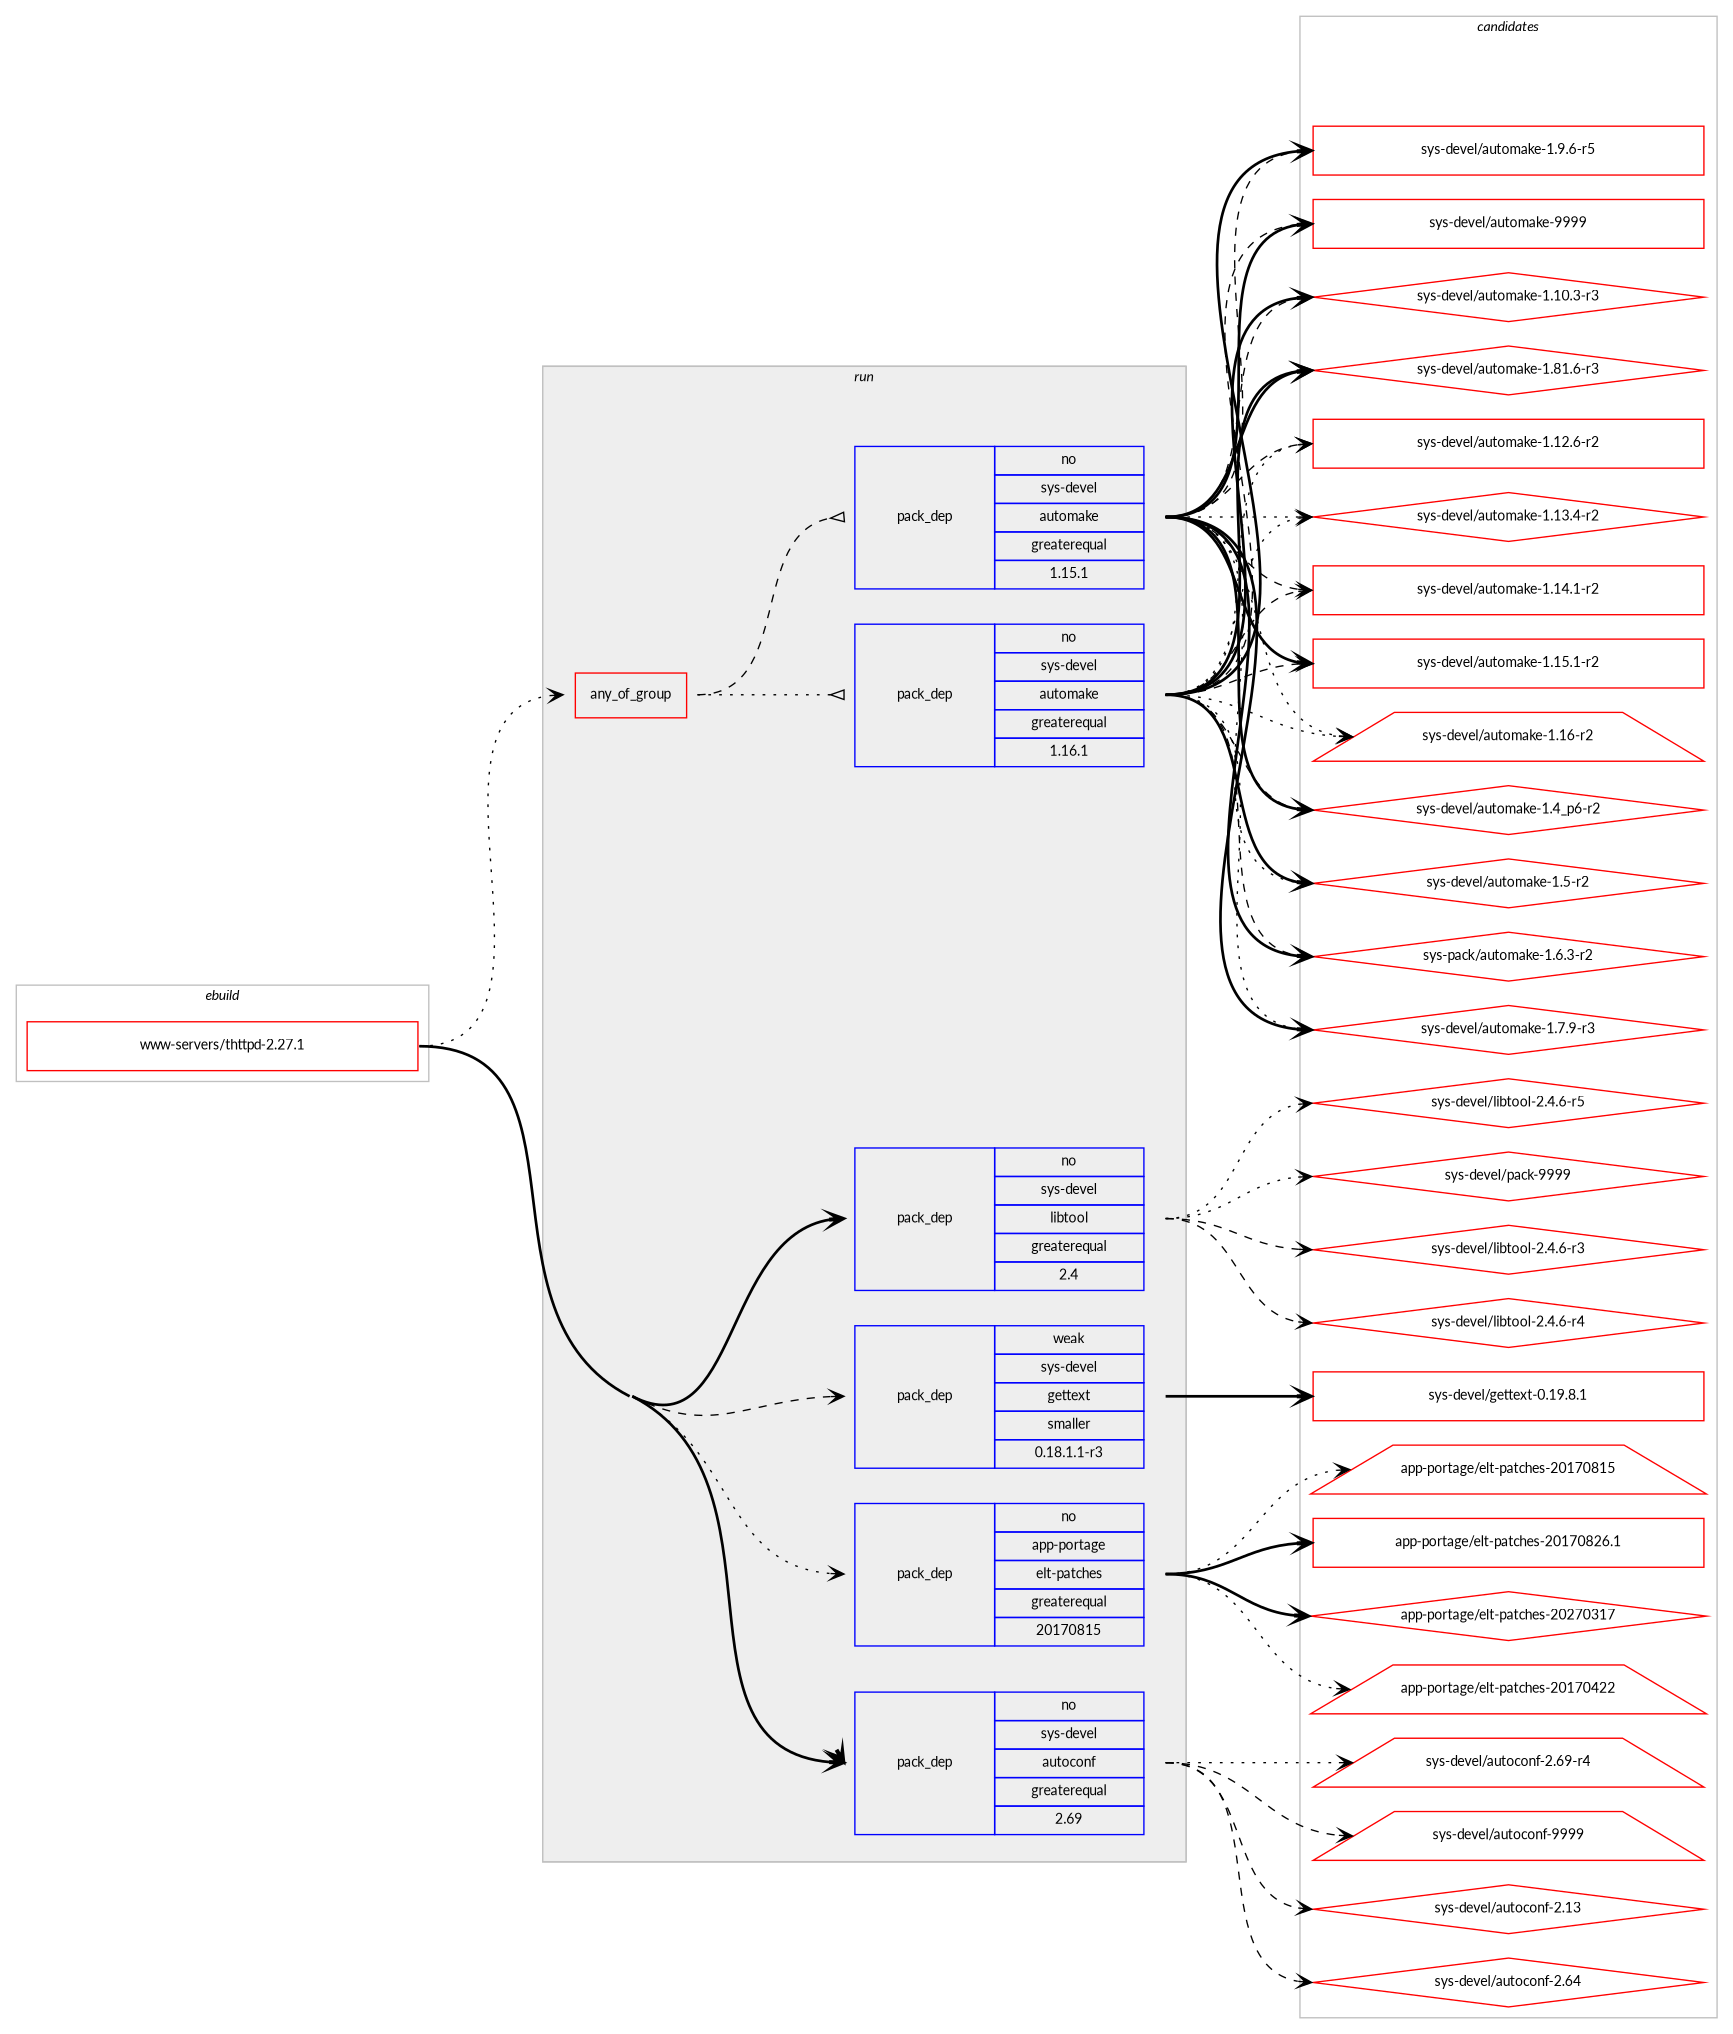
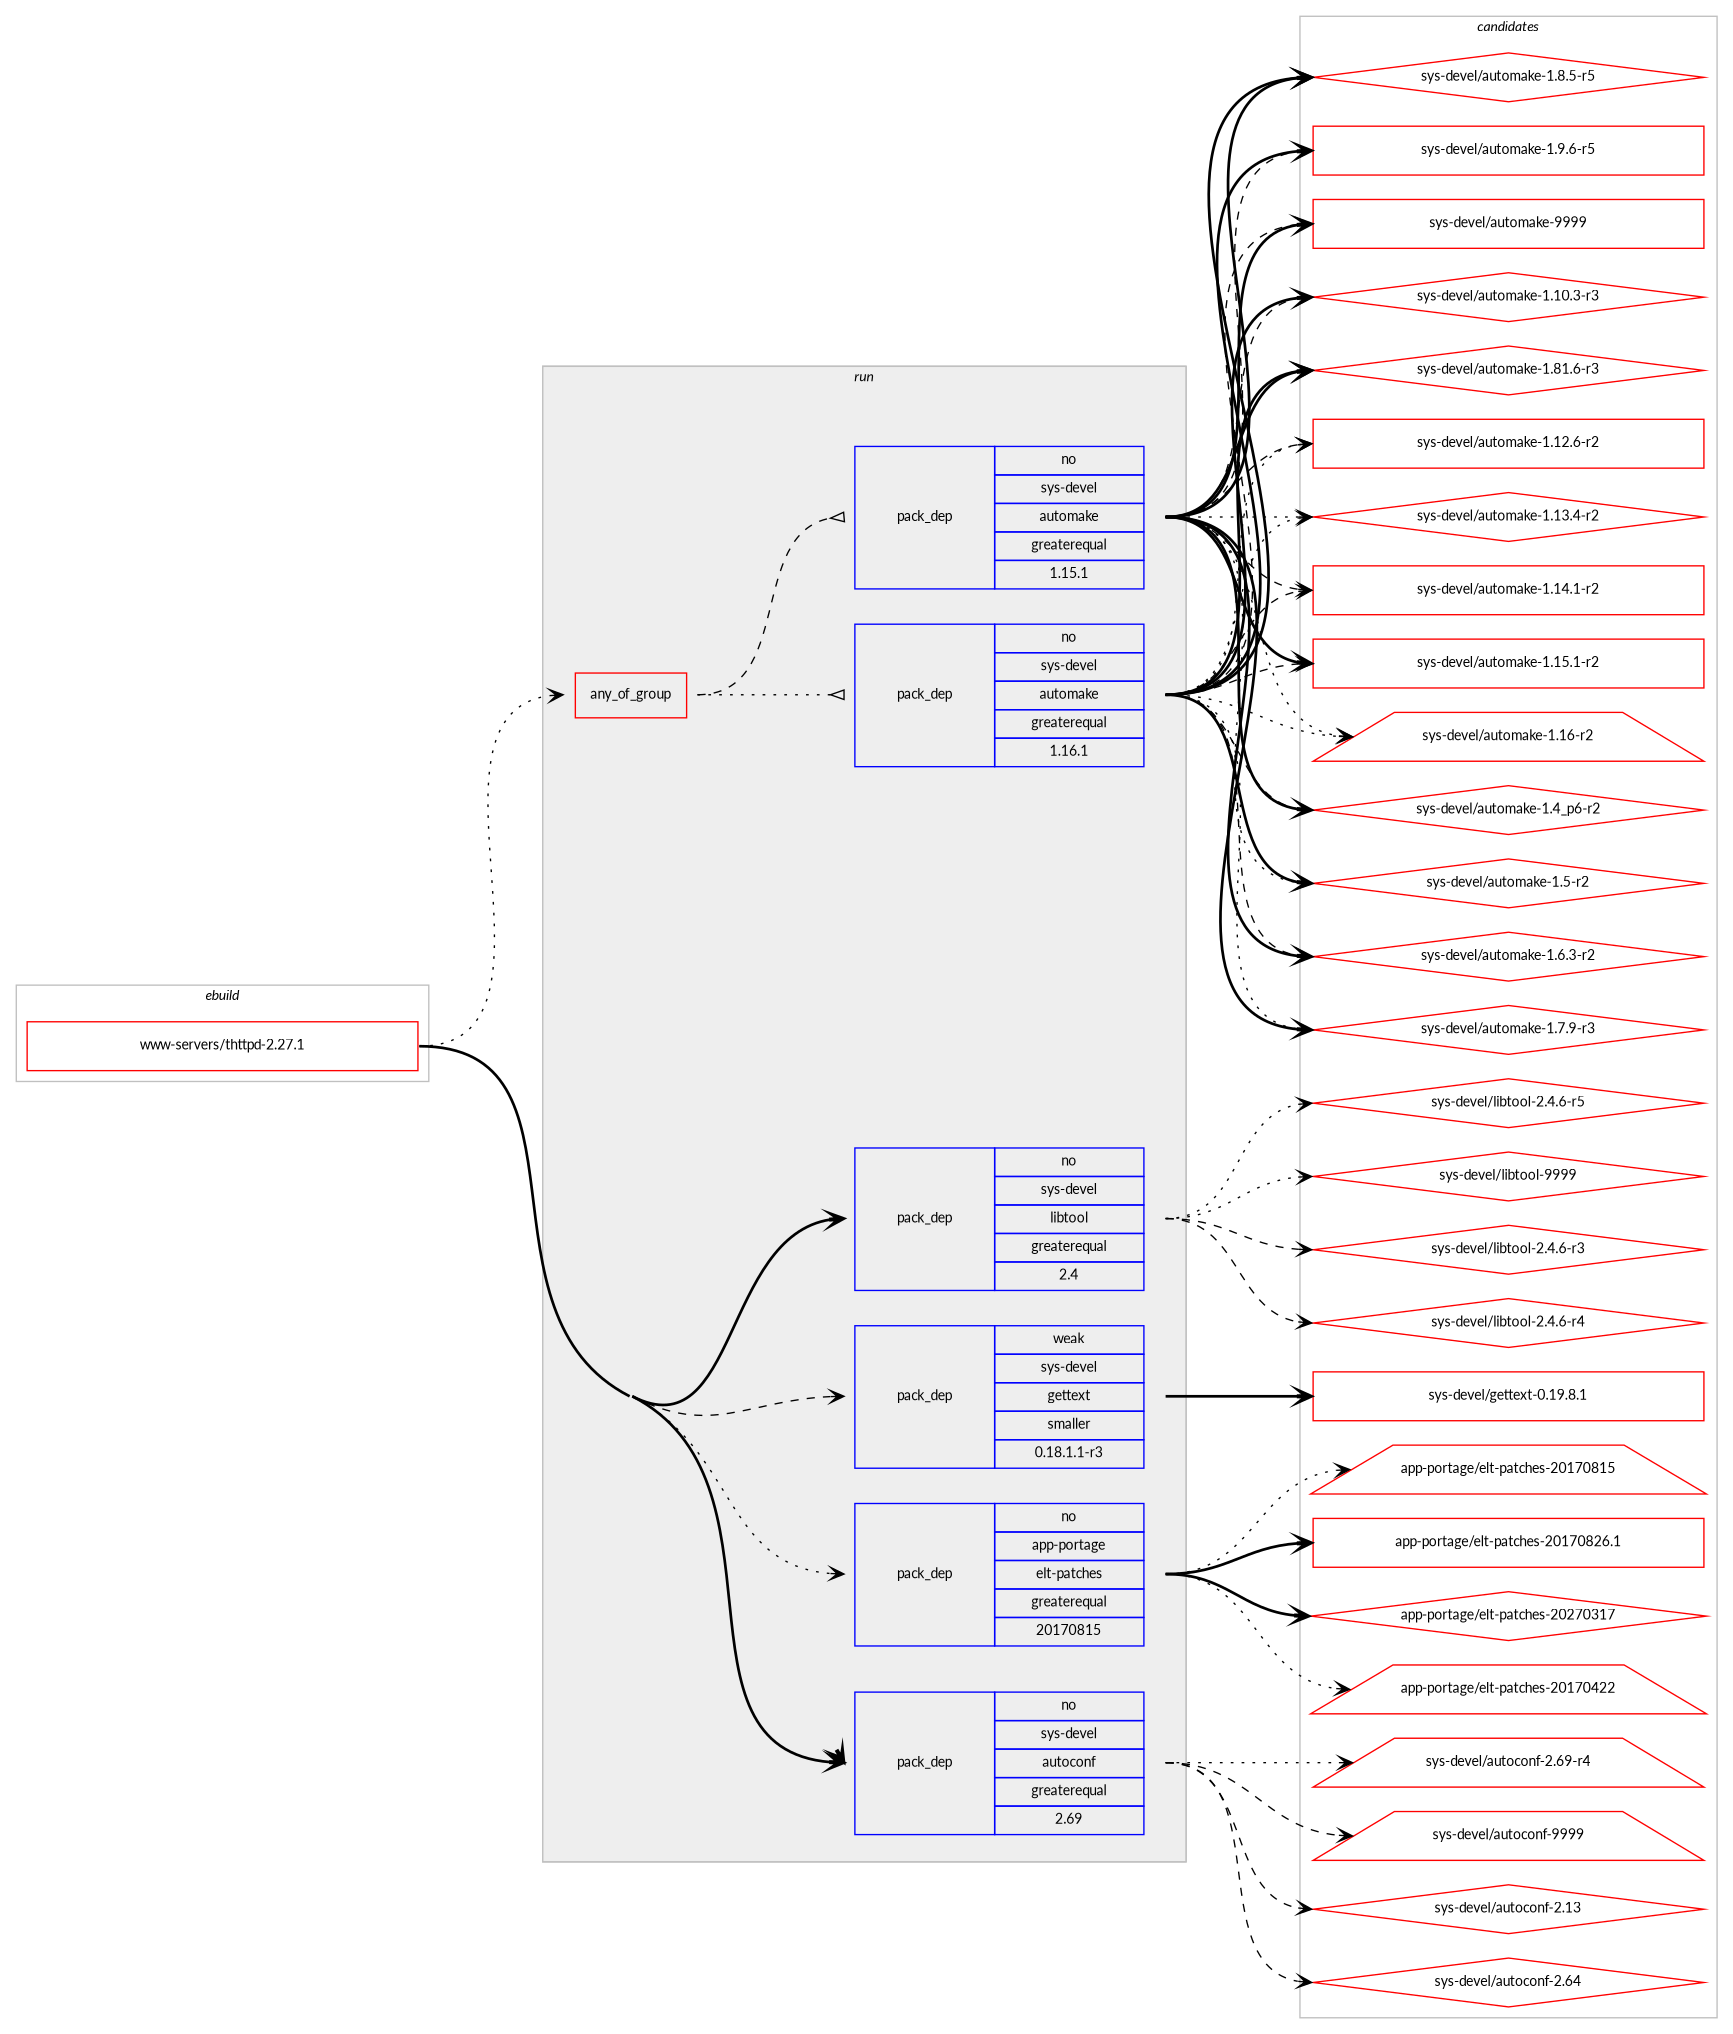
node "sys-devel/automake-1.8.5-r5": added
node "sys-pack/automake-1.6.3-r2": label "sys-pack/automake-1.6.3-r2" -> "sys-devel/automake-1.6.3-r2"
node "sys-devel/pack-9999": label "sys-devel/pack-9999" -> "sys-devel/libtool-9999"
